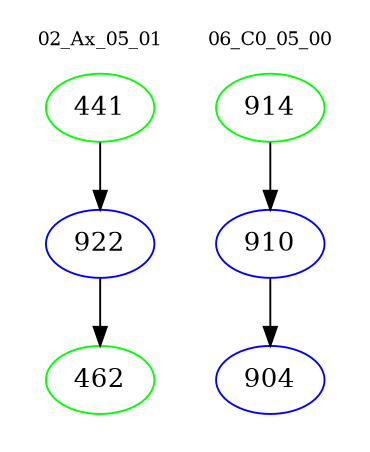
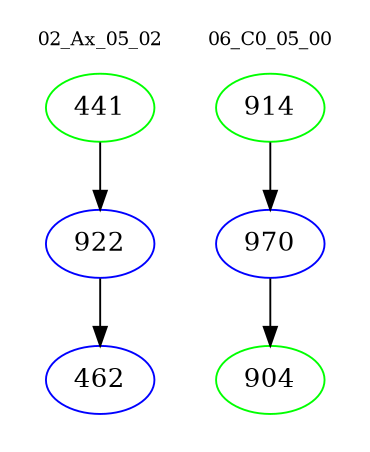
cluster "02_Ax_05_01": label "02_Ax_05_01" -> "02_Ax_05_02"
node "910": label "910" -> "970"
node "462": color green -> blue
node "904": color blue -> green
